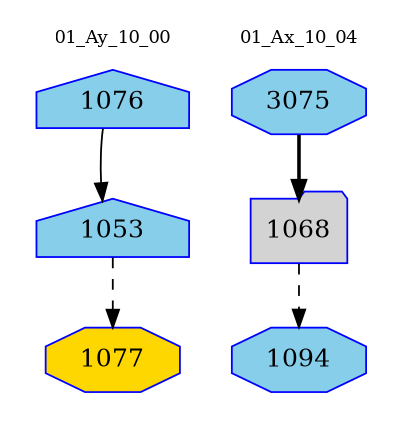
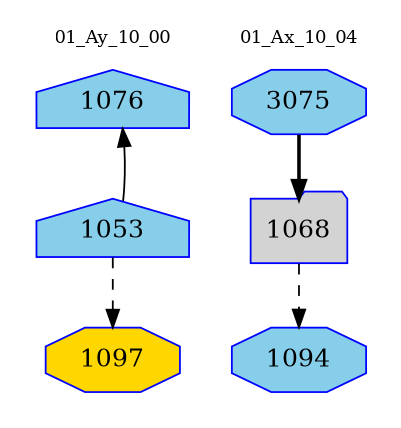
edge "1076" -> "1053": reversed
node "1077": label "1077" -> "1097"
